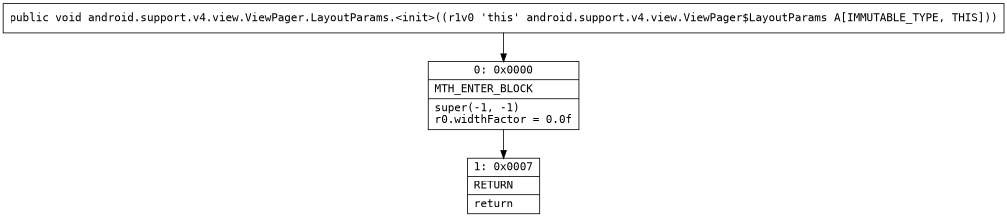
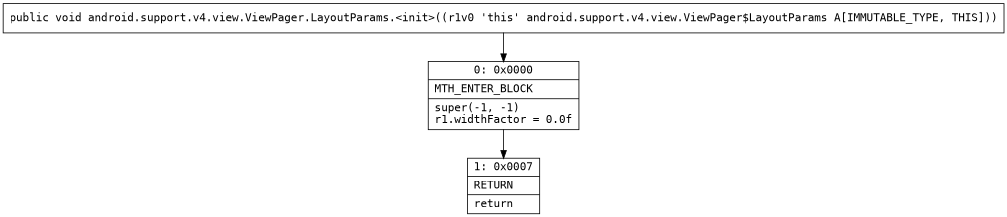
node "0: 0x0000": text "r0.widthFactor = 0.0f" -> "r1.widthFactor = 0.0f"
